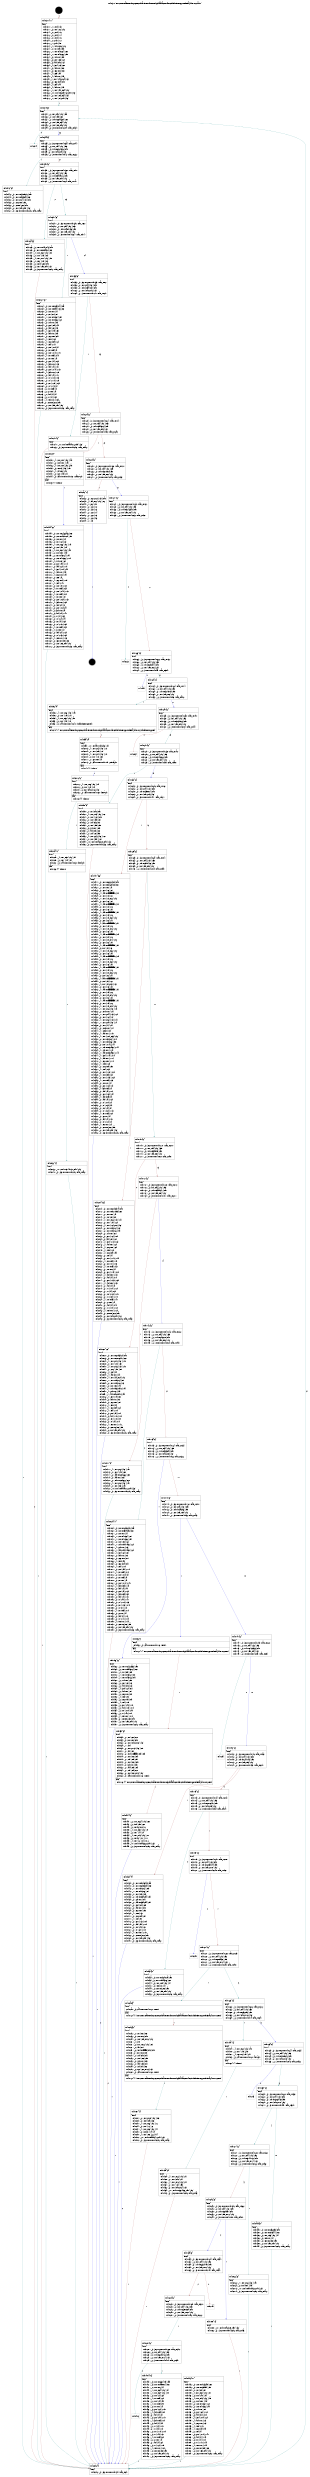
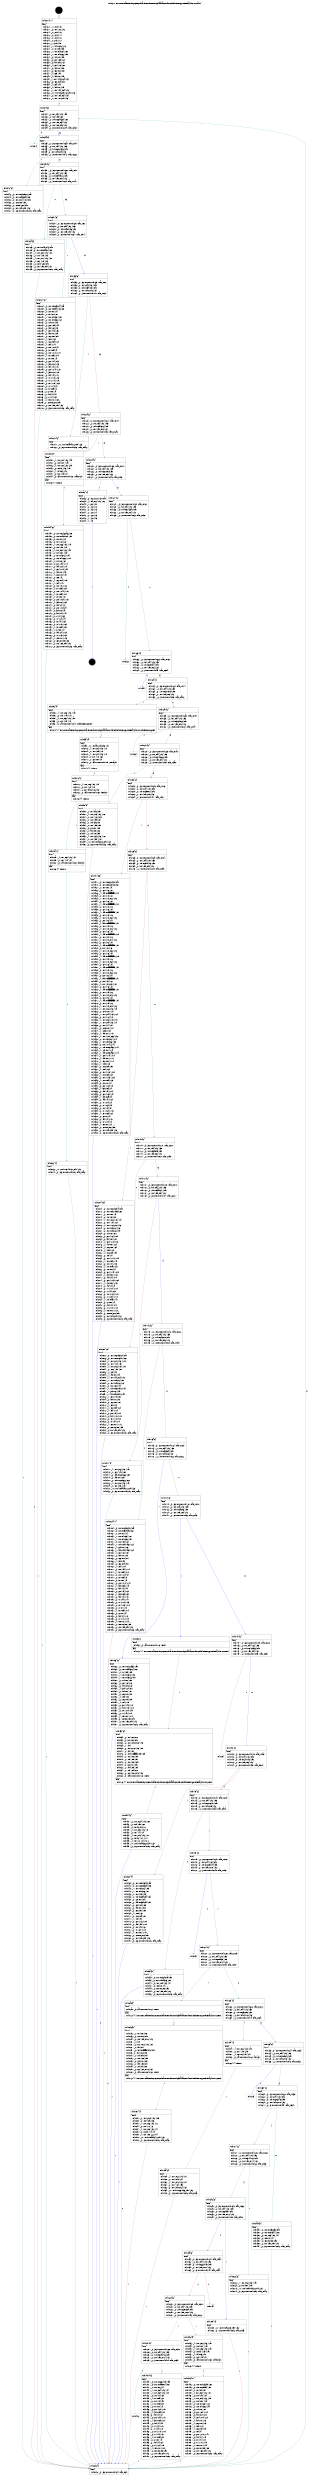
node "0x401d96 [29]": added
